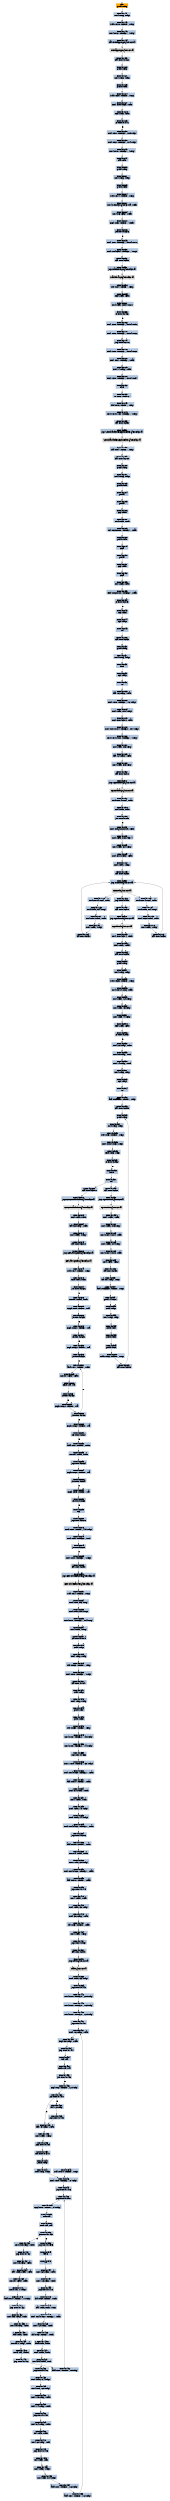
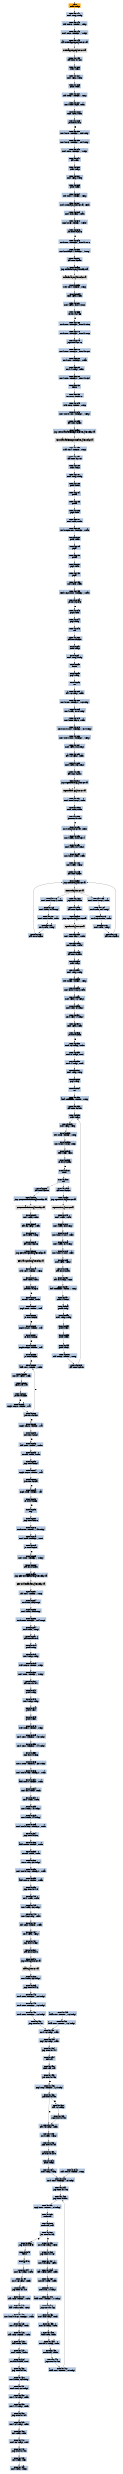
node "0x004014dc movl %esi, 0x4(%ecx)": removed
